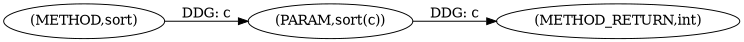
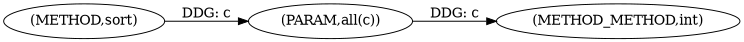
node "(PARAM,sort(c))": label "(PARAM,sort(c))" -> "(PARAM,all(c))"
node "(METHOD_RETURN,int)": label "(METHOD_RETURN,int)" -> "(METHOD_METHOD,int)"
